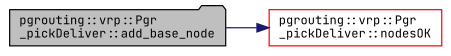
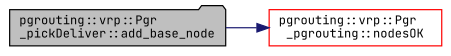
node "pgrouting::vrp::Pgr _pickDeliver::nodesOK": label "pgrouting::vrp::Pgr _pickDeliver::nodesOK" -> "pgrouting::vrp::Pgr _pgrouting::nodesOK"
